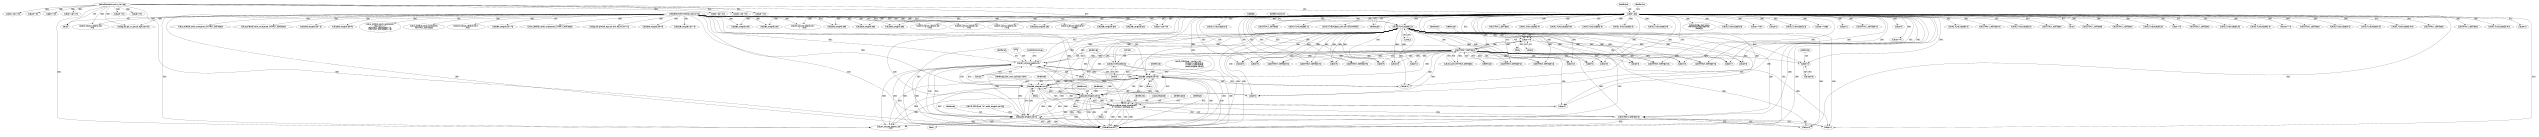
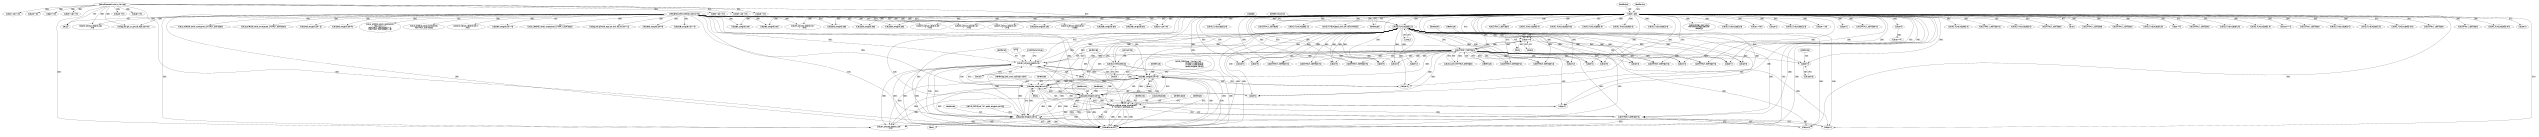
edge "(MethodParameterIn,const u_char *pptr)" -> "(Call,tptr = pptr)": removed, label "DDG:"
edge "(Call,tptr = pptr)" -> "(Call,tptr +=4)": now "(Call,tptr-3)" -> "(Call,tptr +=4)"
edge "(Call,tptr = pptr)" -> "(Call,EXTRACT_32BITS(tptr+4))": removed, label "DDG:"
node "(Call,tptr += length)": label "(Call,tptr += length)" -> "(Call,tptr += set)"
node "(Call,*tptr)": label "(Call,*tptr)" -> "(Unknown,*tptr)"
